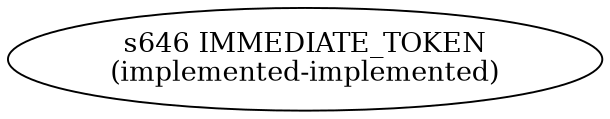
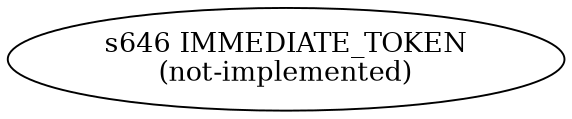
node "s646 IMMEDIATE_TOKEN (implemented-implemented)": label "s646 IMMEDIATE_TOKEN (implemented-implemented)" -> "s646 IMMEDIATE_TOKEN (not-implemented)"
